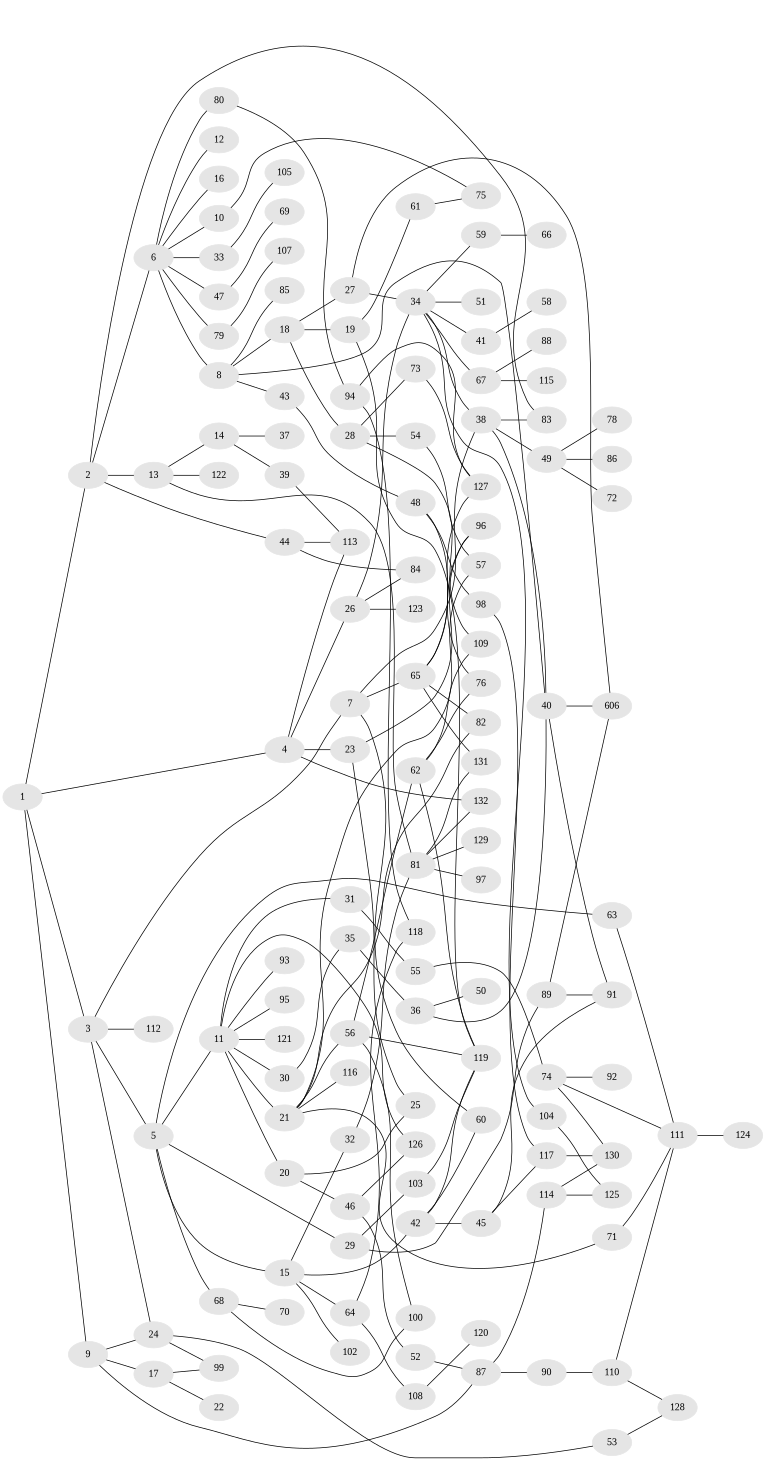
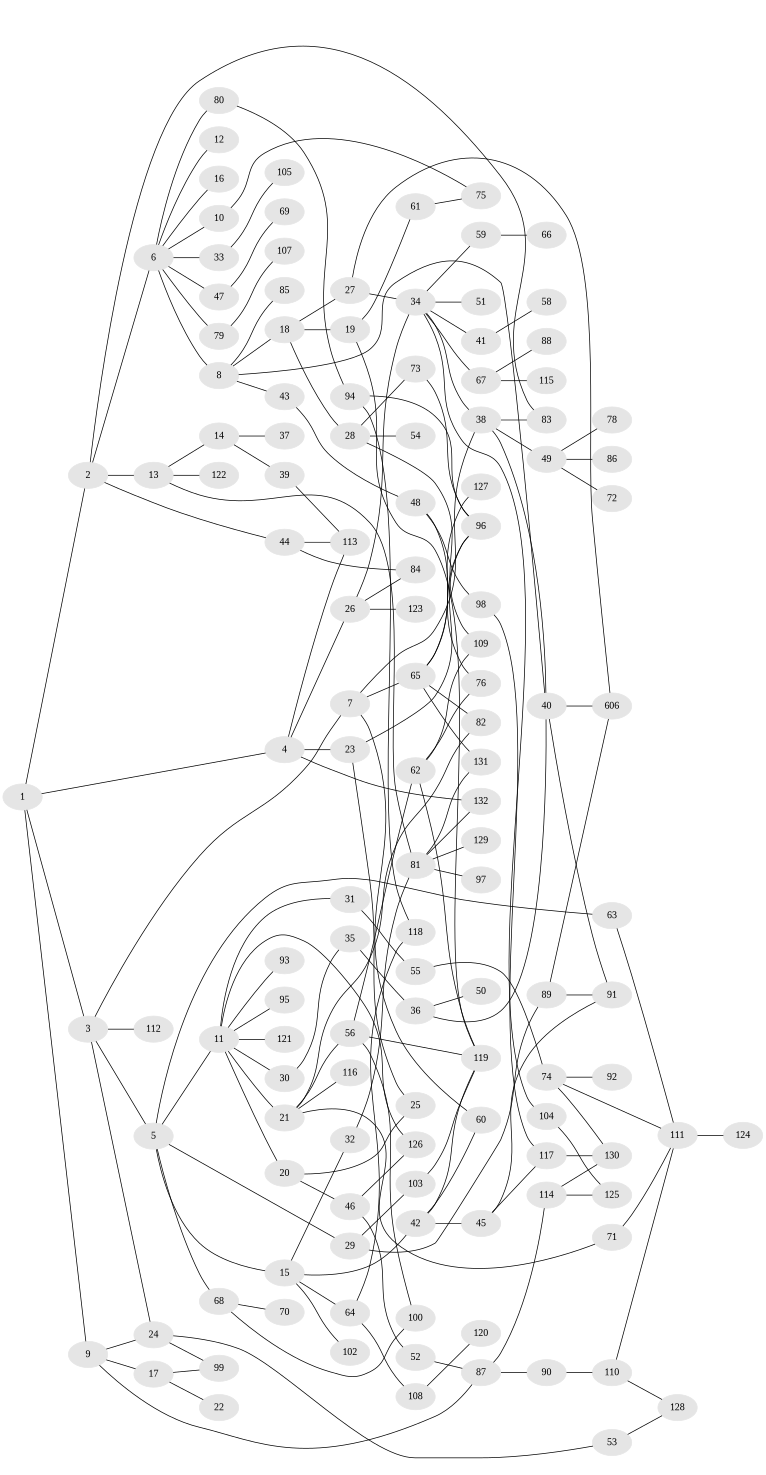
edge "94" -- "127": now "94" -- "96"
edge "73" -- "127": now "73" -- "96"
node "57": removed
